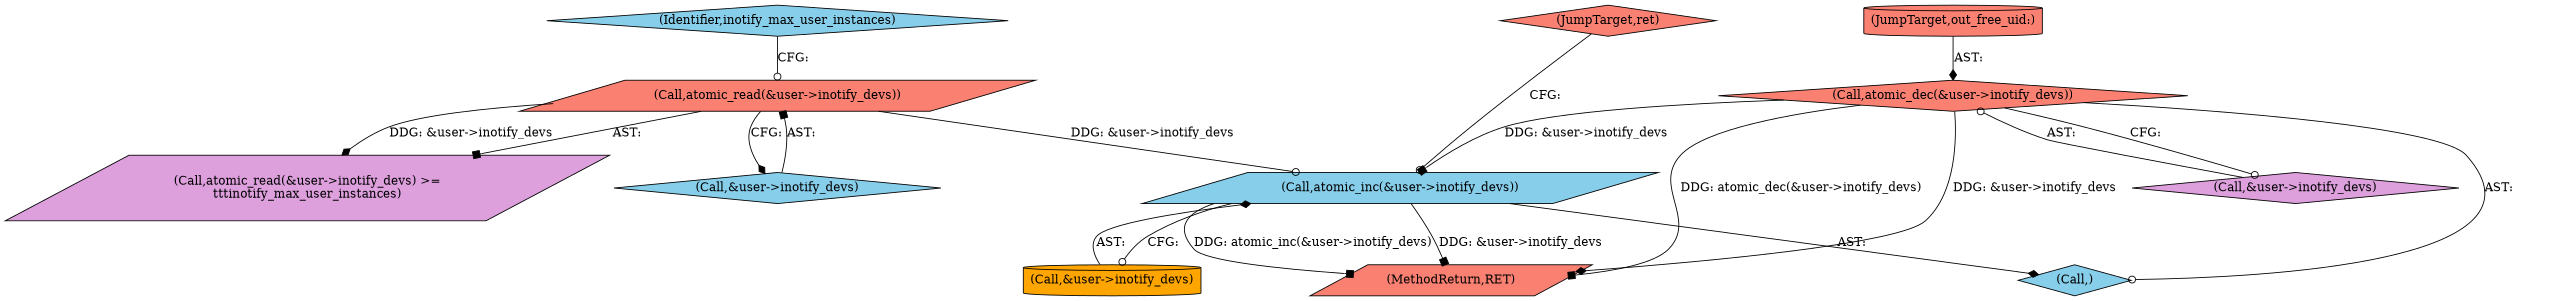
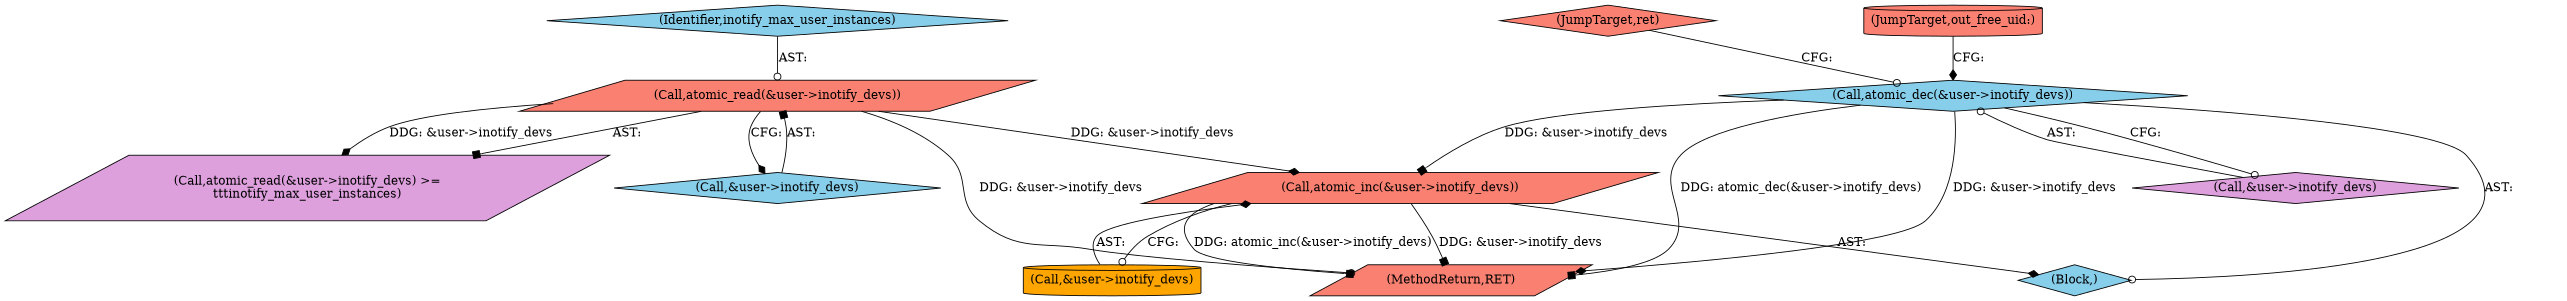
edge "(Identifier,inotify_max_user_instances)" -> "(Call,atomic_read(&user->inotify_devs))": label "CFG: " -> "AST: "
edge "(JumpTarget,out_free_uid:)" -> "(Call,atomic_dec(&user->inotify_devs))": label "AST: " -> "CFG: "
node "(Call,atomic_dec(&user->inotify_devs))": fillcolor salmon -> skyblue
edge "(JumpTarget,ret)" -> "(Call,atomic_inc(&user->inotify_devs))": now "(JumpTarget,ret)" -> "(Call,atomic_dec(&user->inotify_devs))"
edge "(Call,atomic_read(&user->inotify_devs))" -> "(Call,atomic_inc(&user->inotify_devs))": arrowhead odot -> diamond
node "(Call,atomic_inc(&user->inotify_devs))": fillcolor skyblue -> salmon
edge "(Call,atomic_read(&user->inotify_devs))" -> "(MethodReturn,RET)": added, label "DDG: &user->inotify_devs"
node "(Call,)": label "(Call,)" -> "(Block,)"
